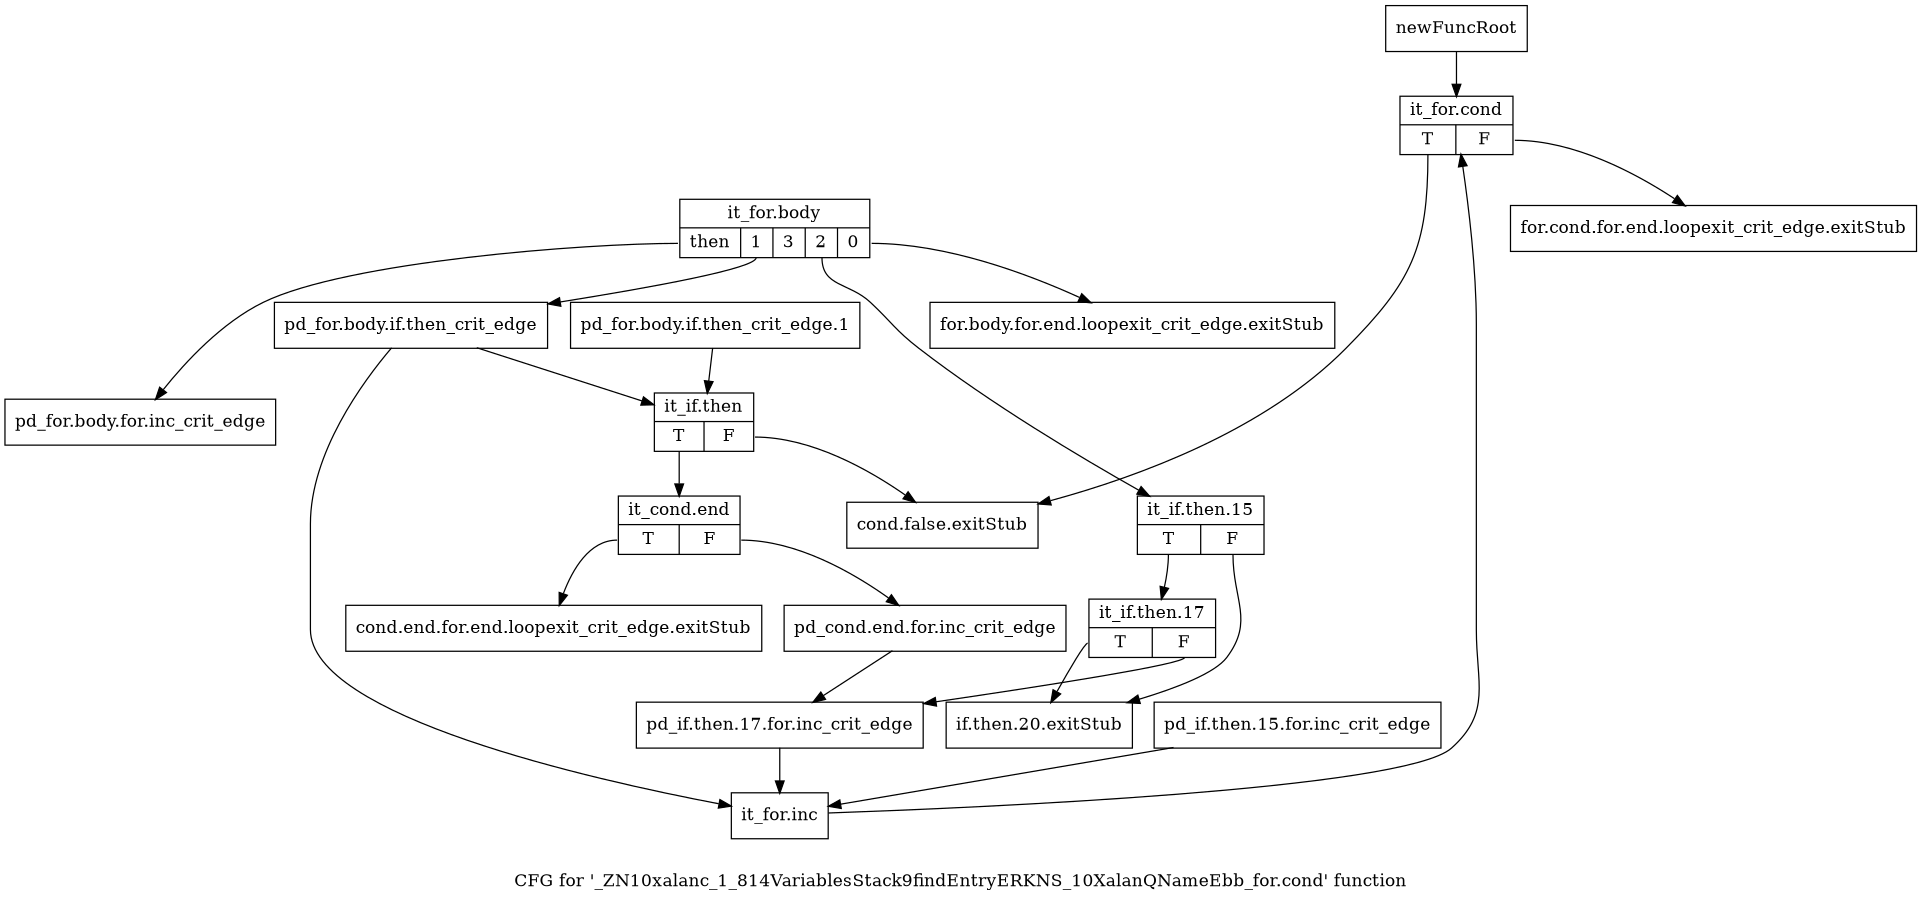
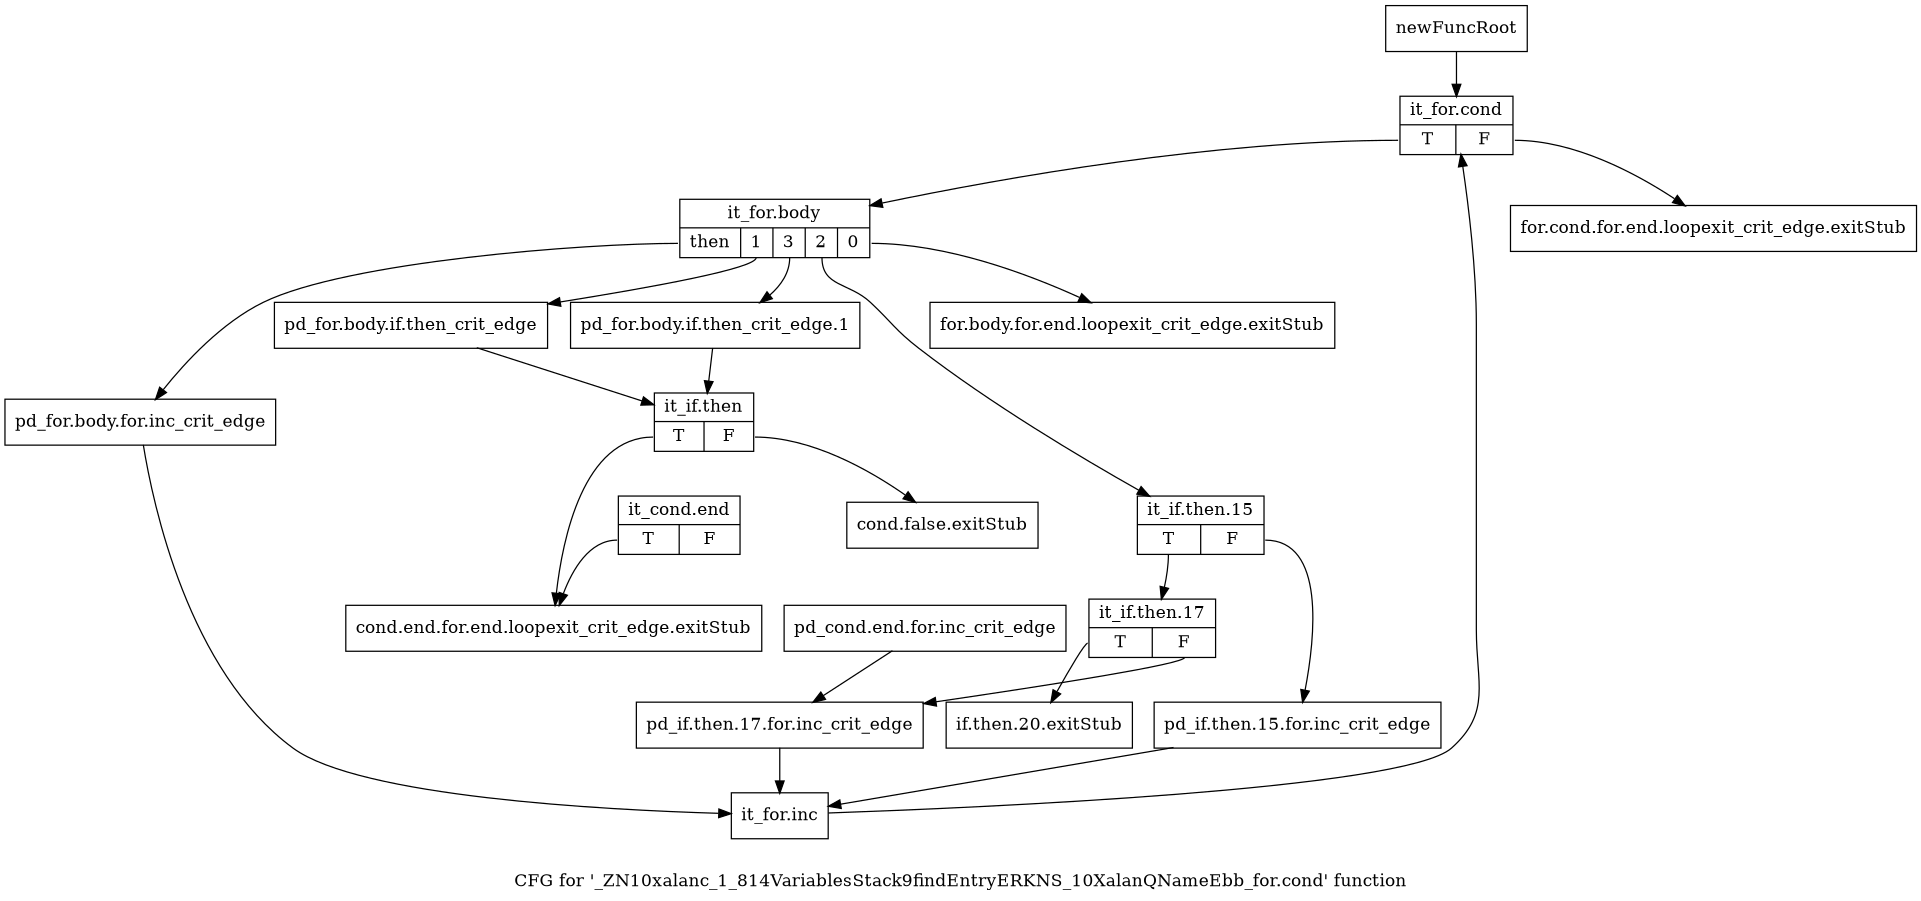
edge "it_for.body" -> "pd_for.body.if.then_crit_edge.1": added
edge "it_for.cond" -> "cond.false.exitStub": now "it_for.cond" -> "it_for.body"
edge "it_if.then" -> "it_cond.end": now "it_if.then" -> "cond.end.for.end.loopexit_crit_edge.exitStub"
edge "it_cond.end" -> "pd_cond.end.for.inc_crit_edge": removed
edge "it_if.then.15" -> "if.then.20.exitStub": now "it_if.then.15" -> "pd_if.then.15.for.inc_crit_edge"
edge "pd_for.body.if.then_crit_edge" -> "it_for.inc": now "pd_for.body.for.inc_crit_edge" -> "it_for.inc"
